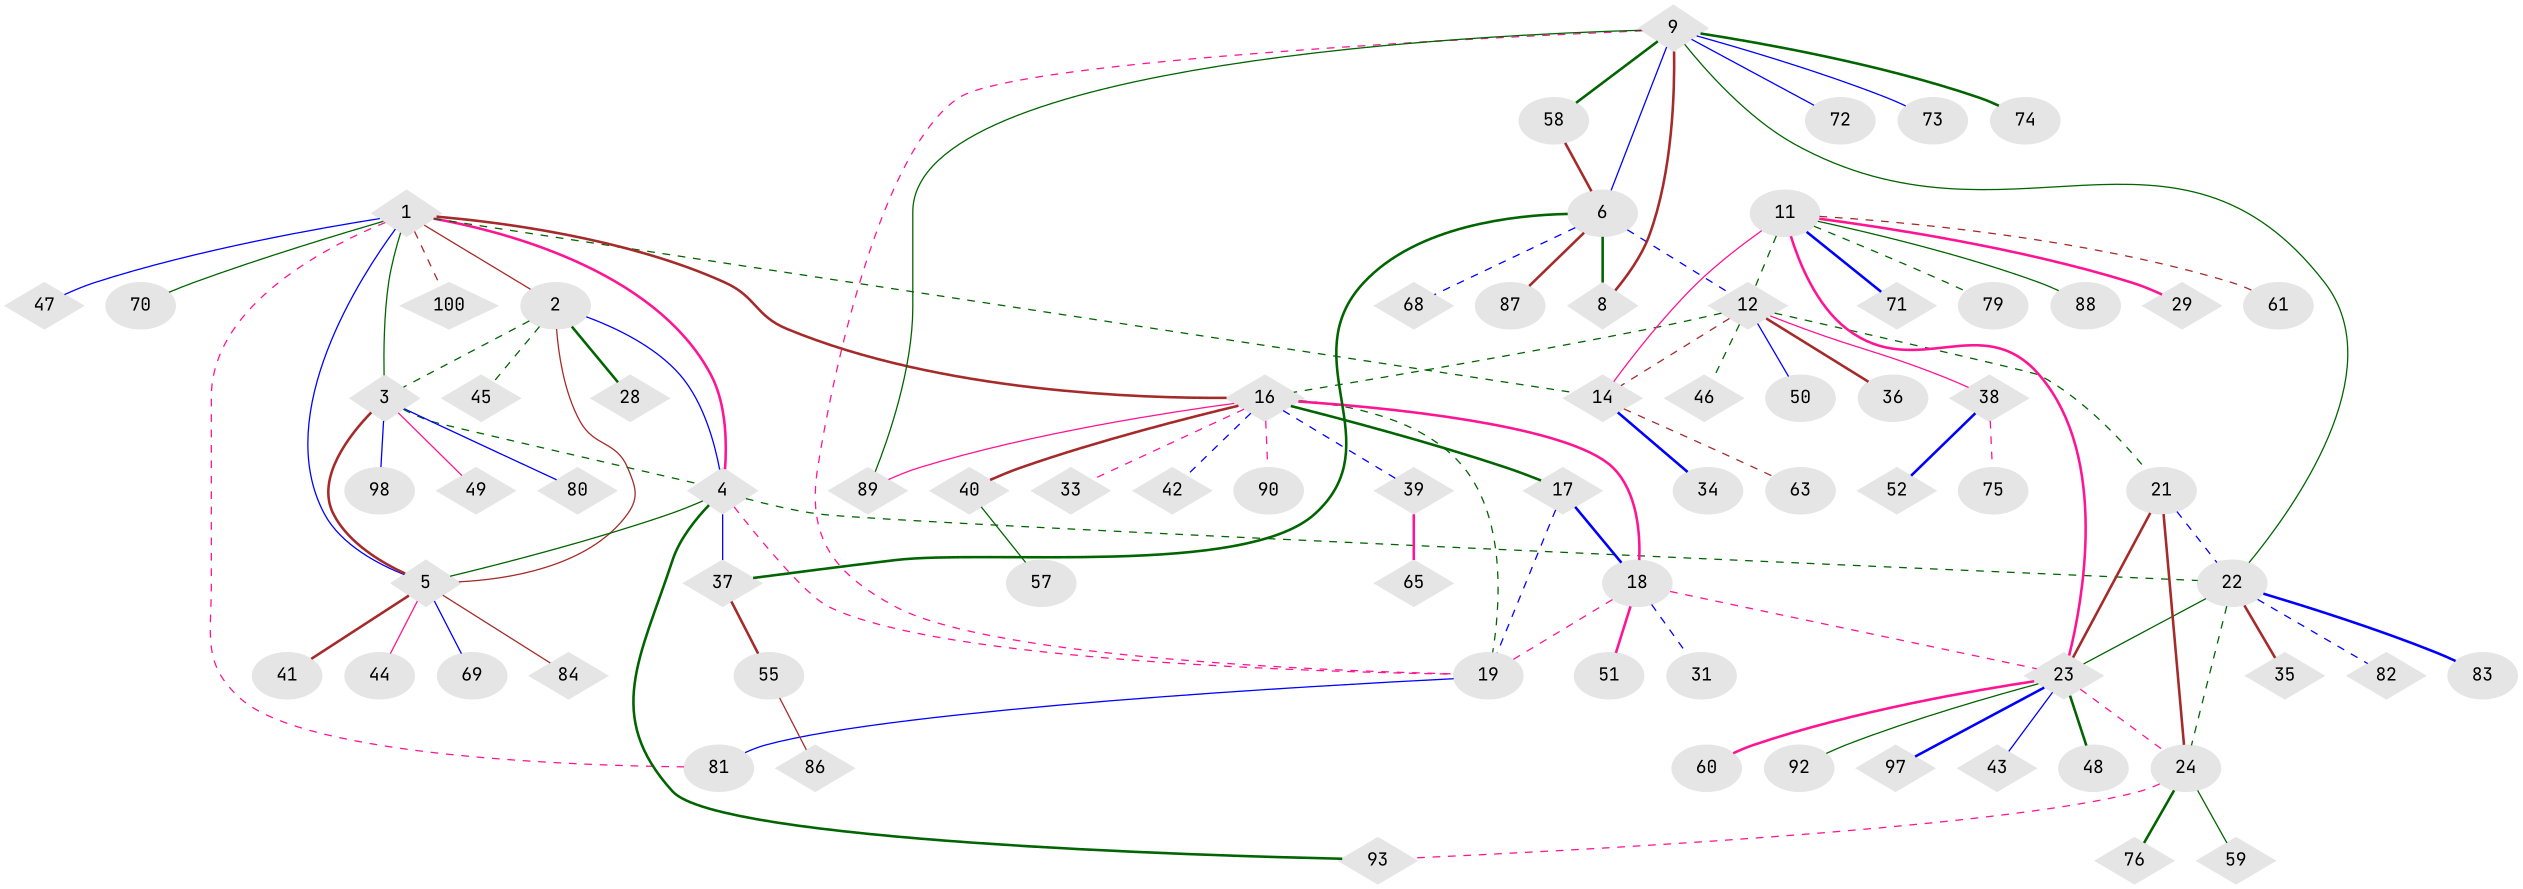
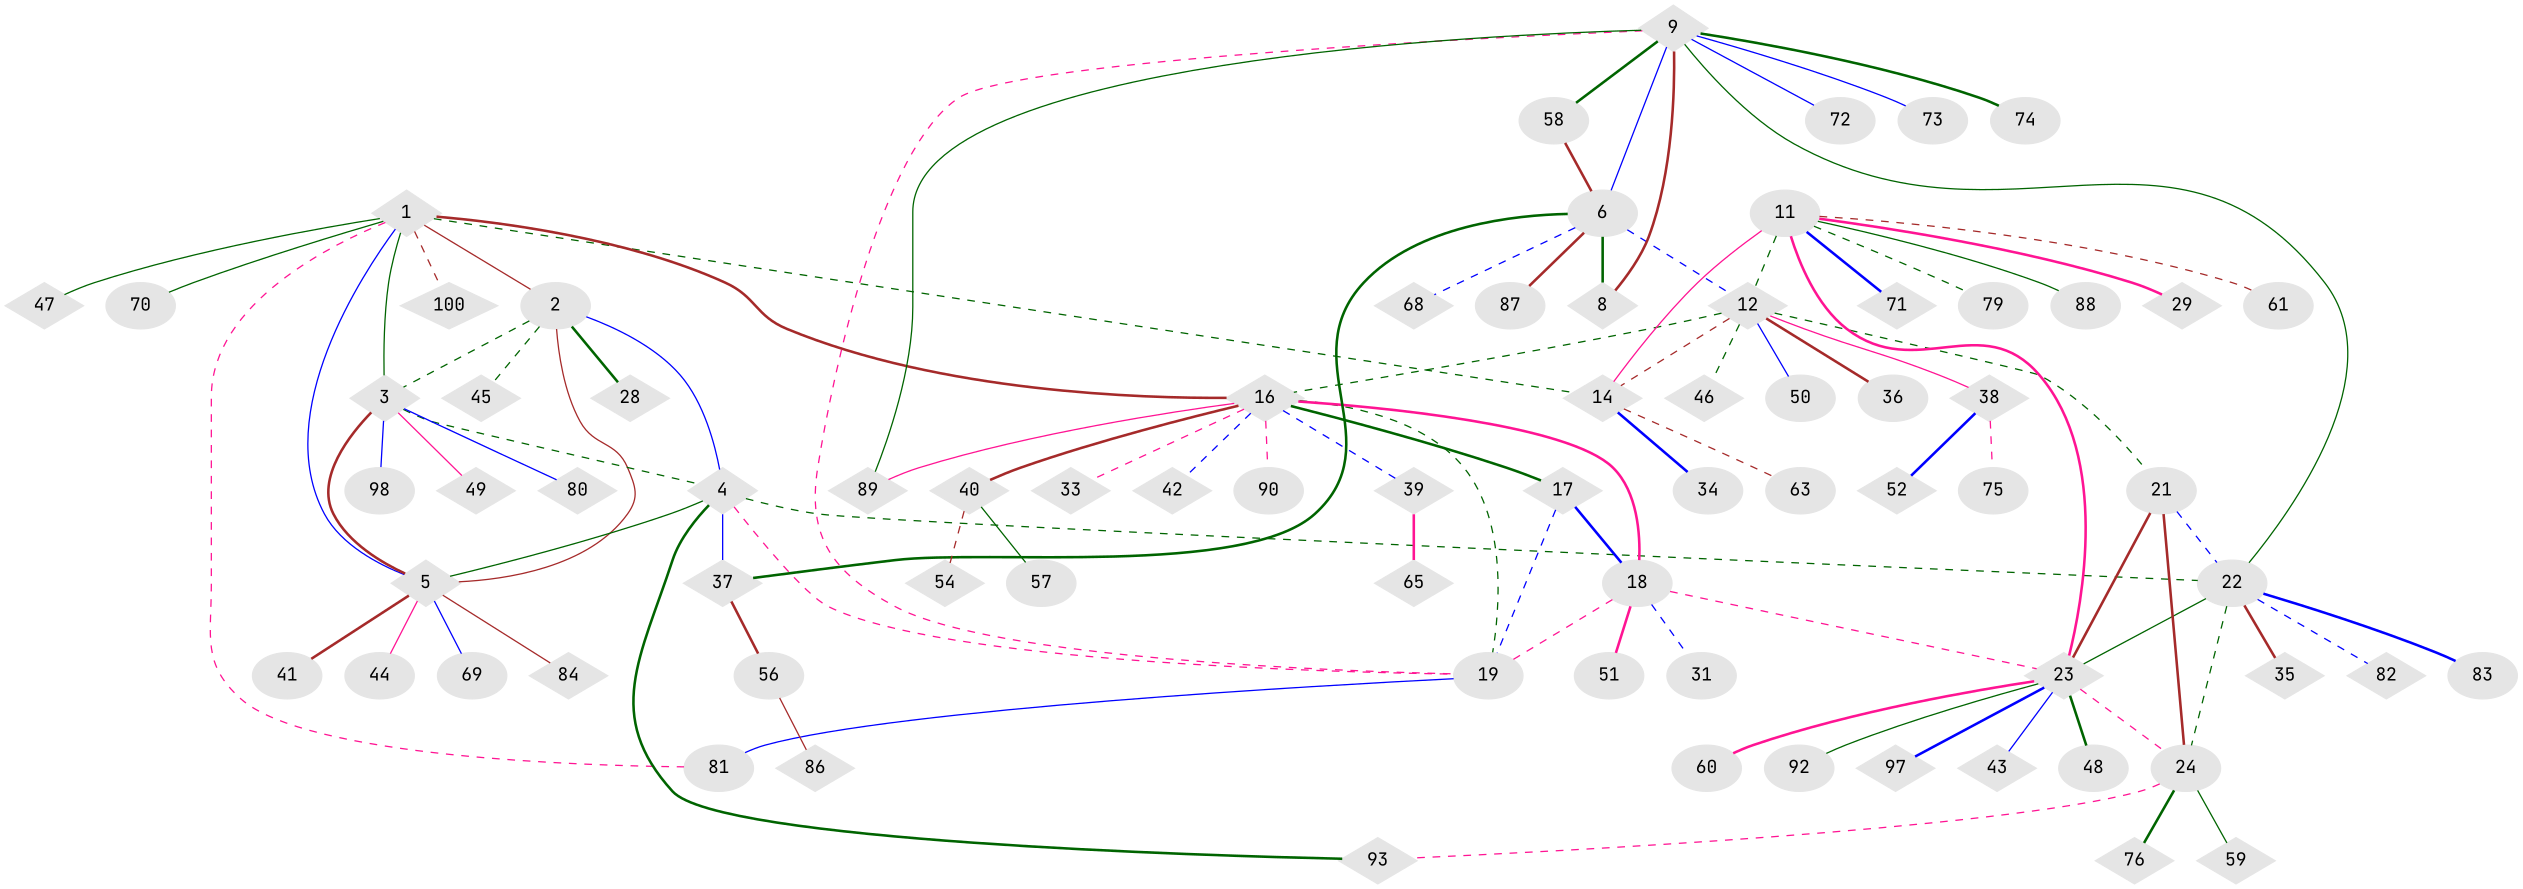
edge "1" -- "47": color blue -> darkgreen
edge "1" -- "4": removed
node "54": added
node "55": label "55" -> "56"
